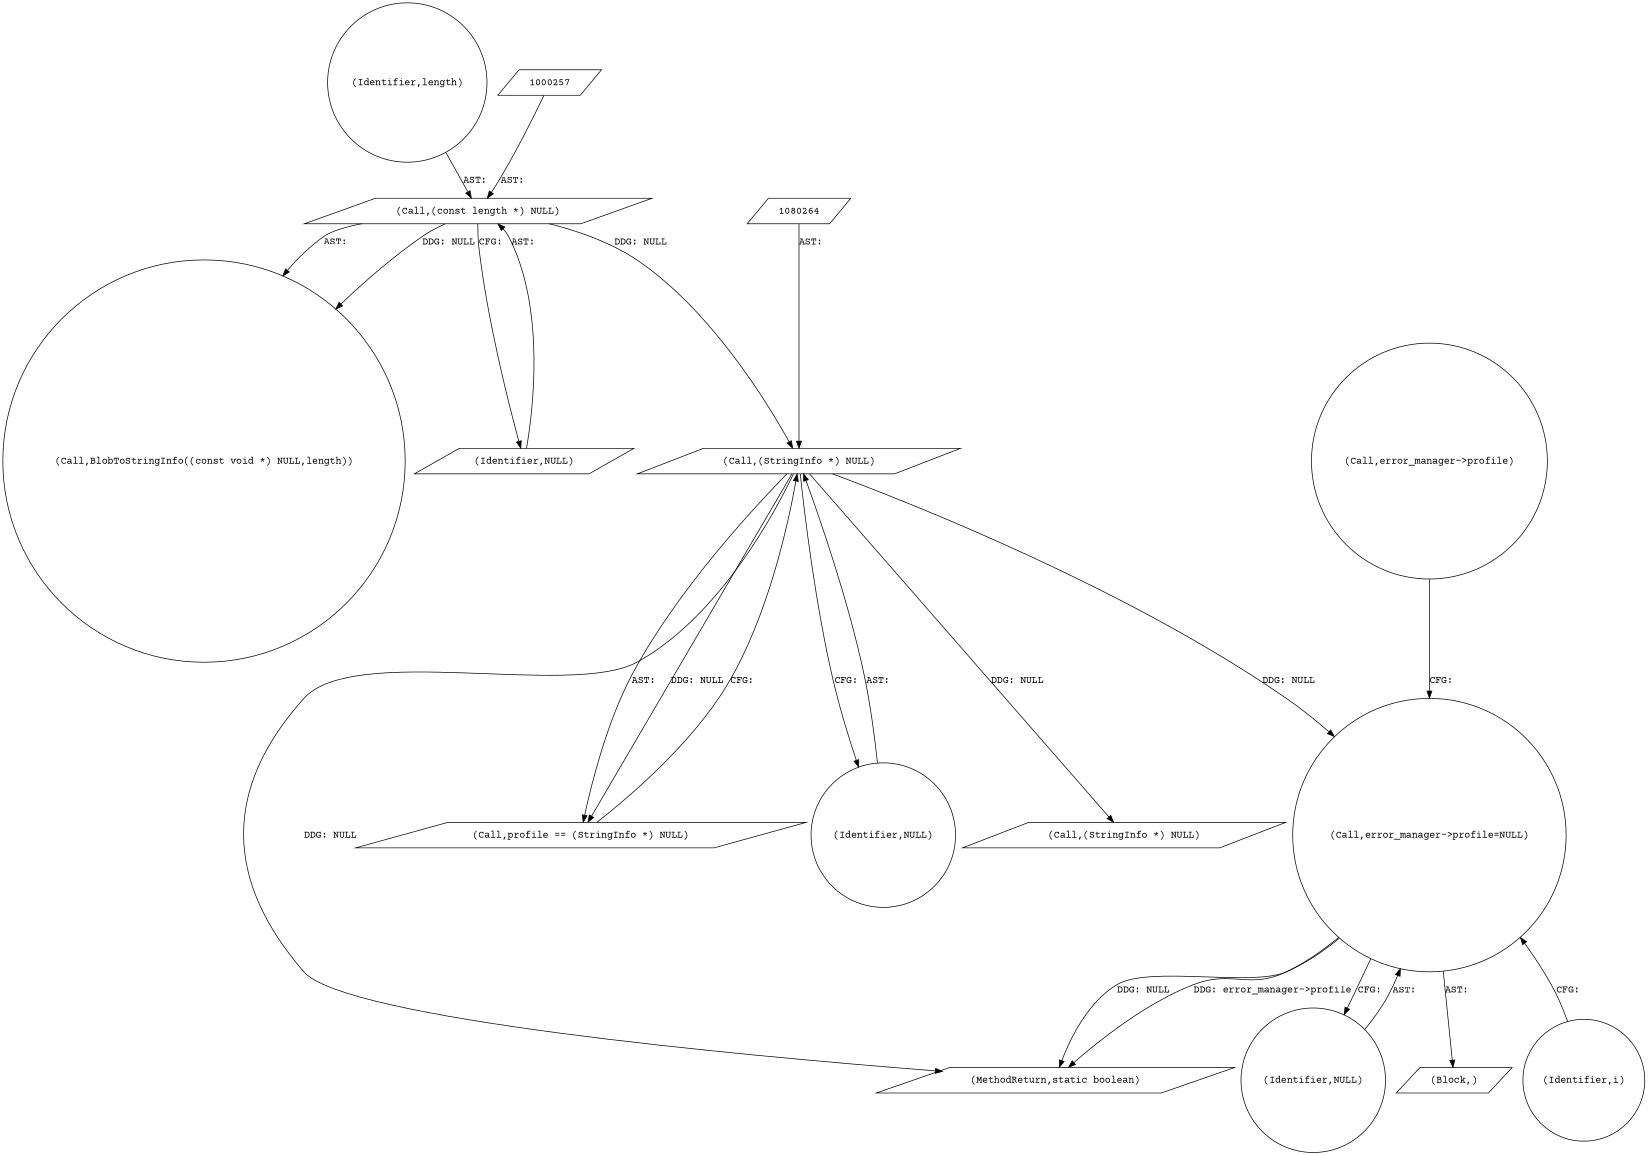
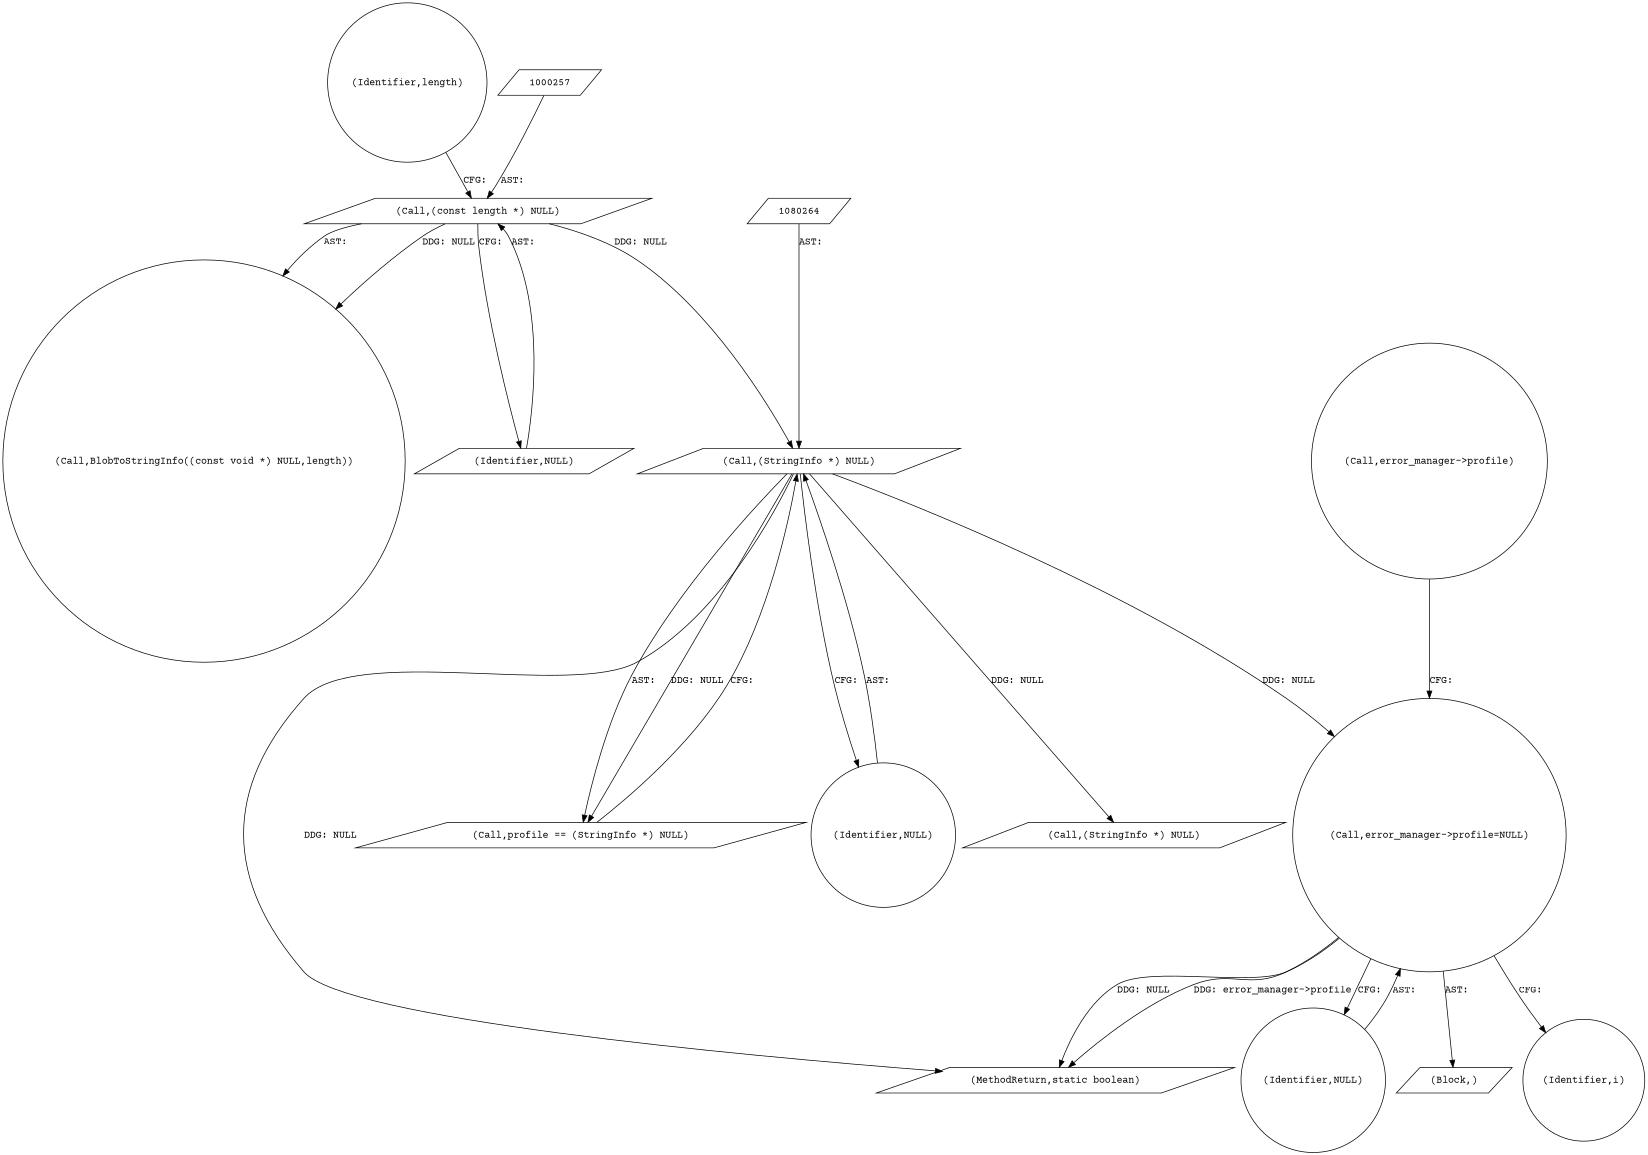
edge "(Identifier,length)" -> "(Call,(const length *) NULL)": label "AST: " -> "CFG: "
edge "(Identifier,i)" -> "(Call,error_manager->profile=NULL)": reversed
